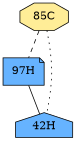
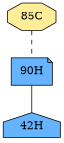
node "97H": label "97H" -> "90H"
edge "85C" -- "42H": removed
